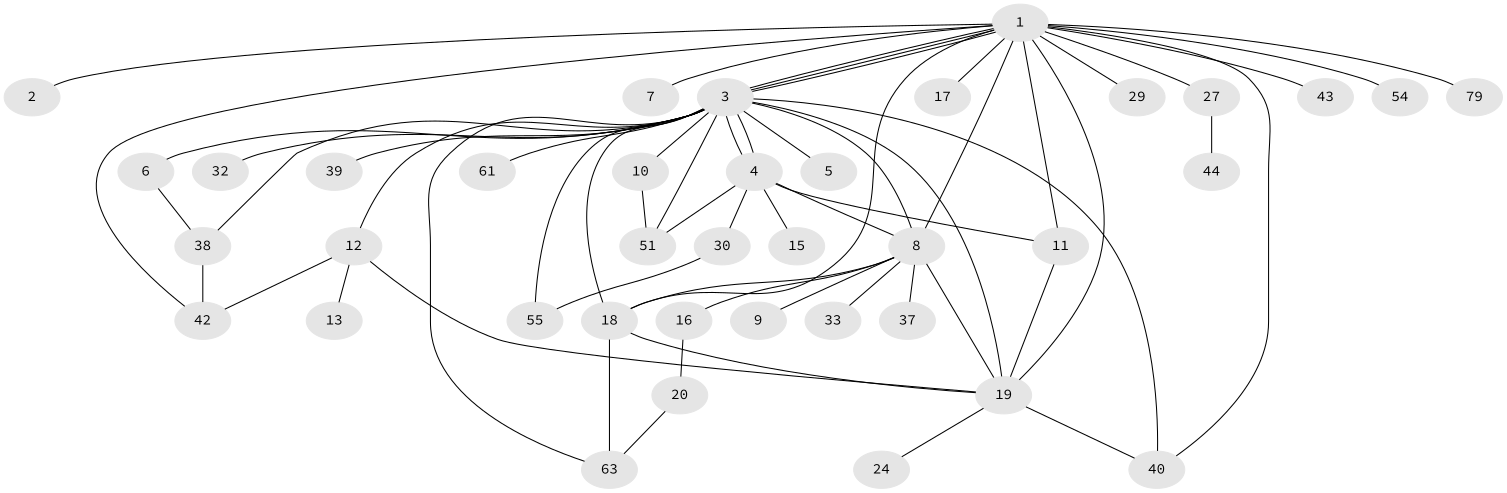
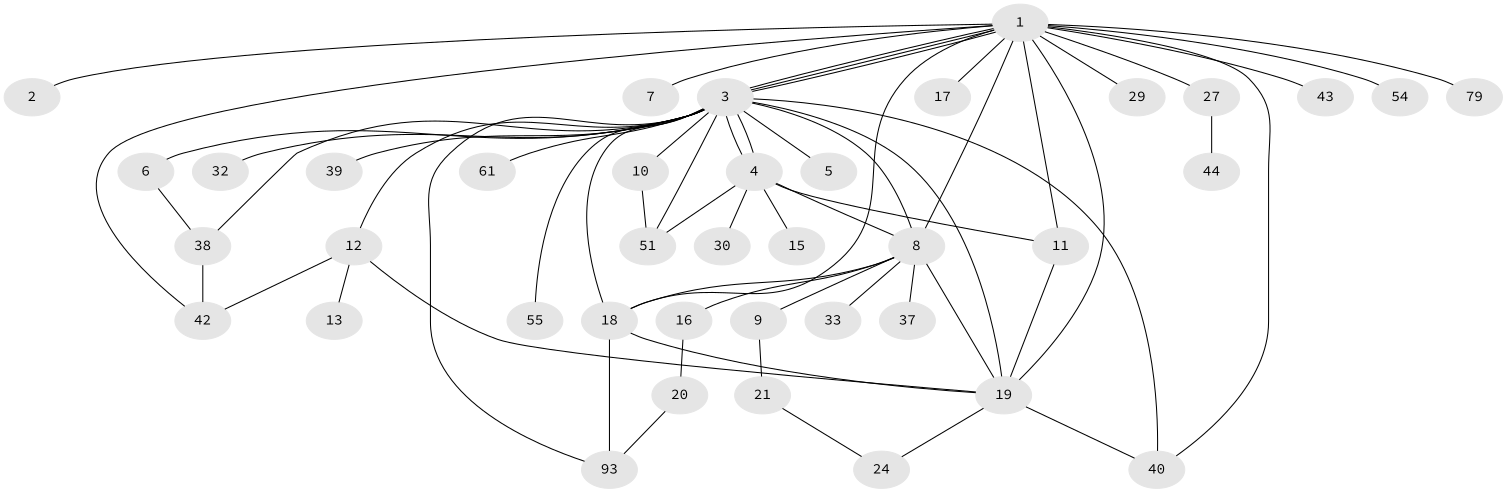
edge "30" -- "55": removed
node "21": added
node "63": label "63" -> "93"
